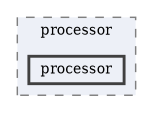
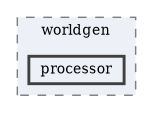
cluster "processor": label "processor" -> "worldgen"
